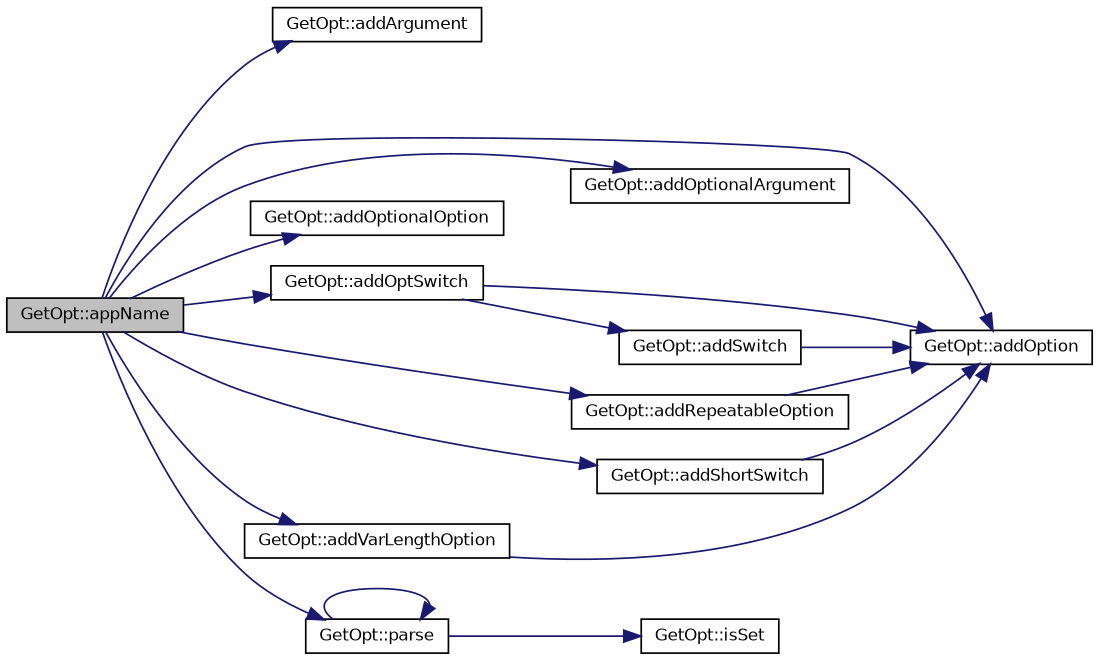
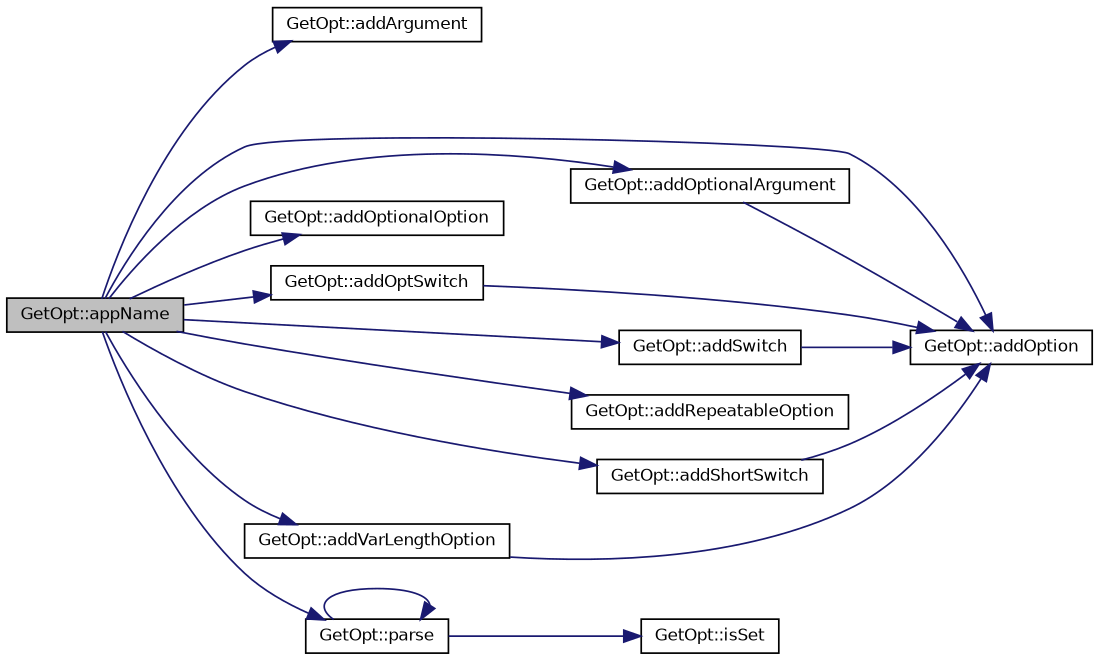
edge "GetOpt::addOptSwitch" -> "GetOpt::addSwitch": now "GetOpt::appName" -> "GetOpt::addSwitch"
edge "GetOpt::addRepeatableOption" -> "GetOpt::addOption": now "GetOpt::addOptionalArgument" -> "GetOpt::addOption"
